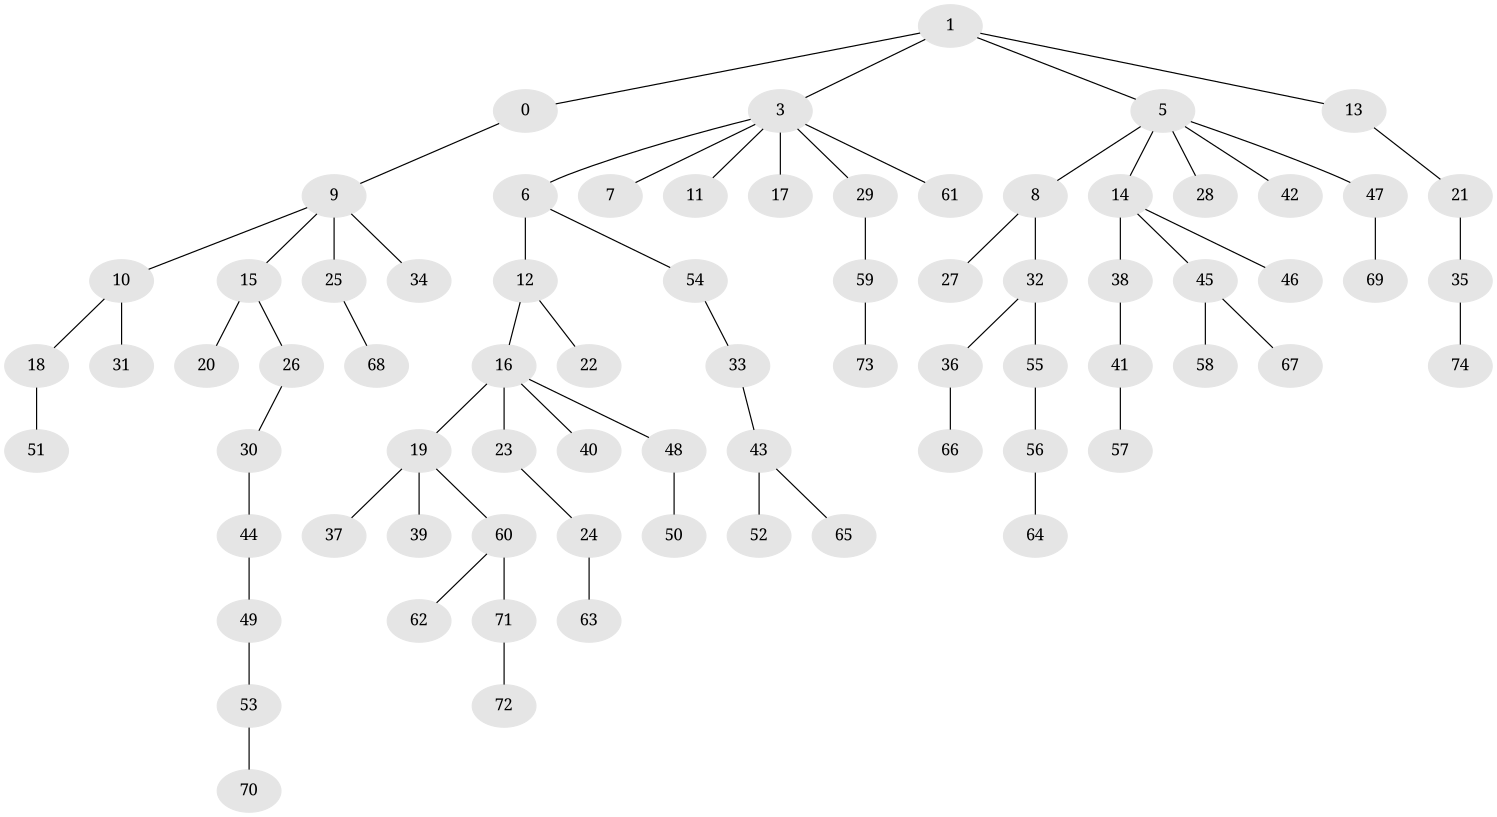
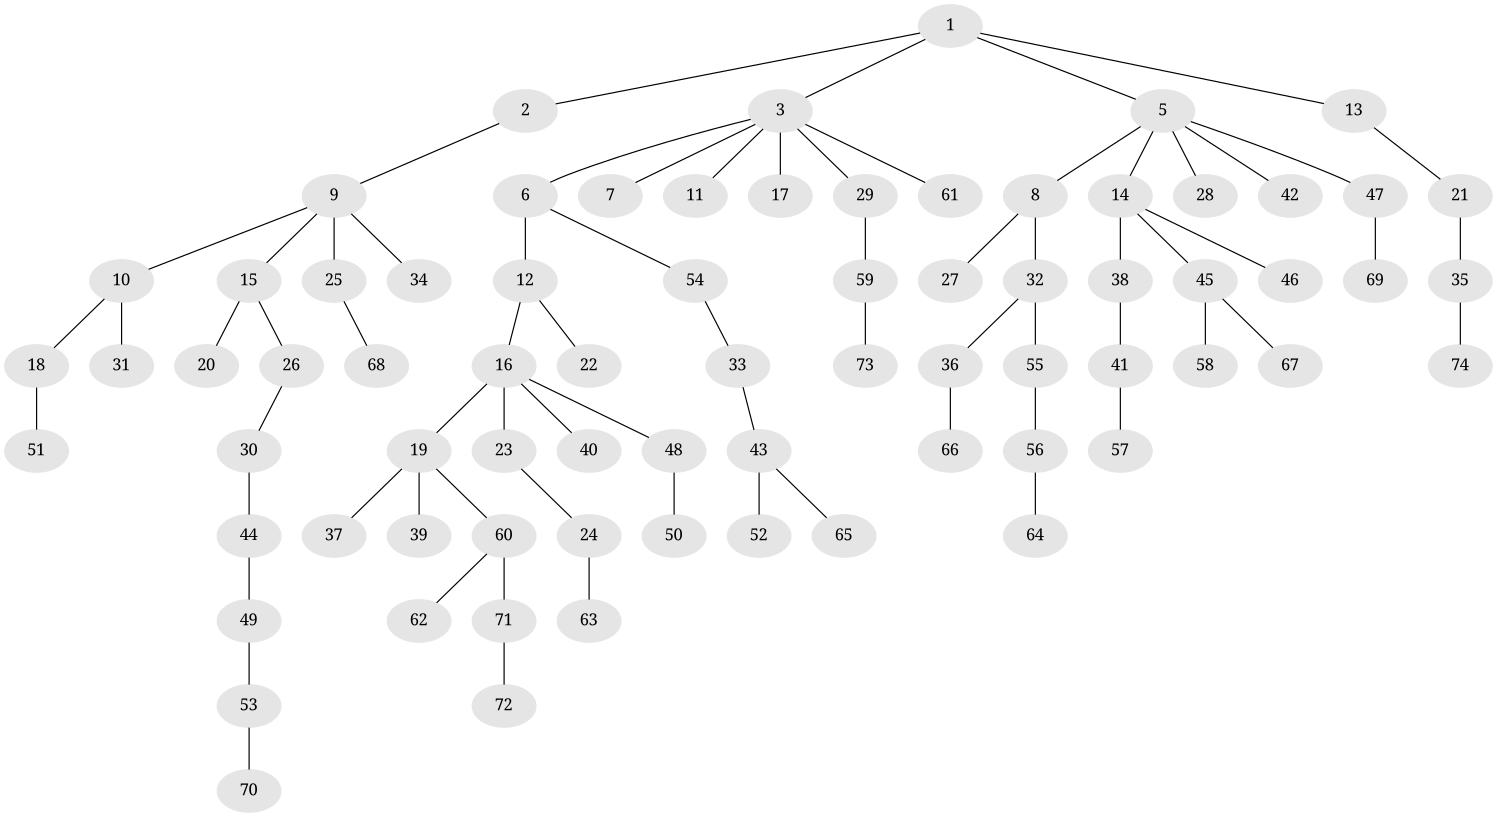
node "0": label "0" -> "2"
